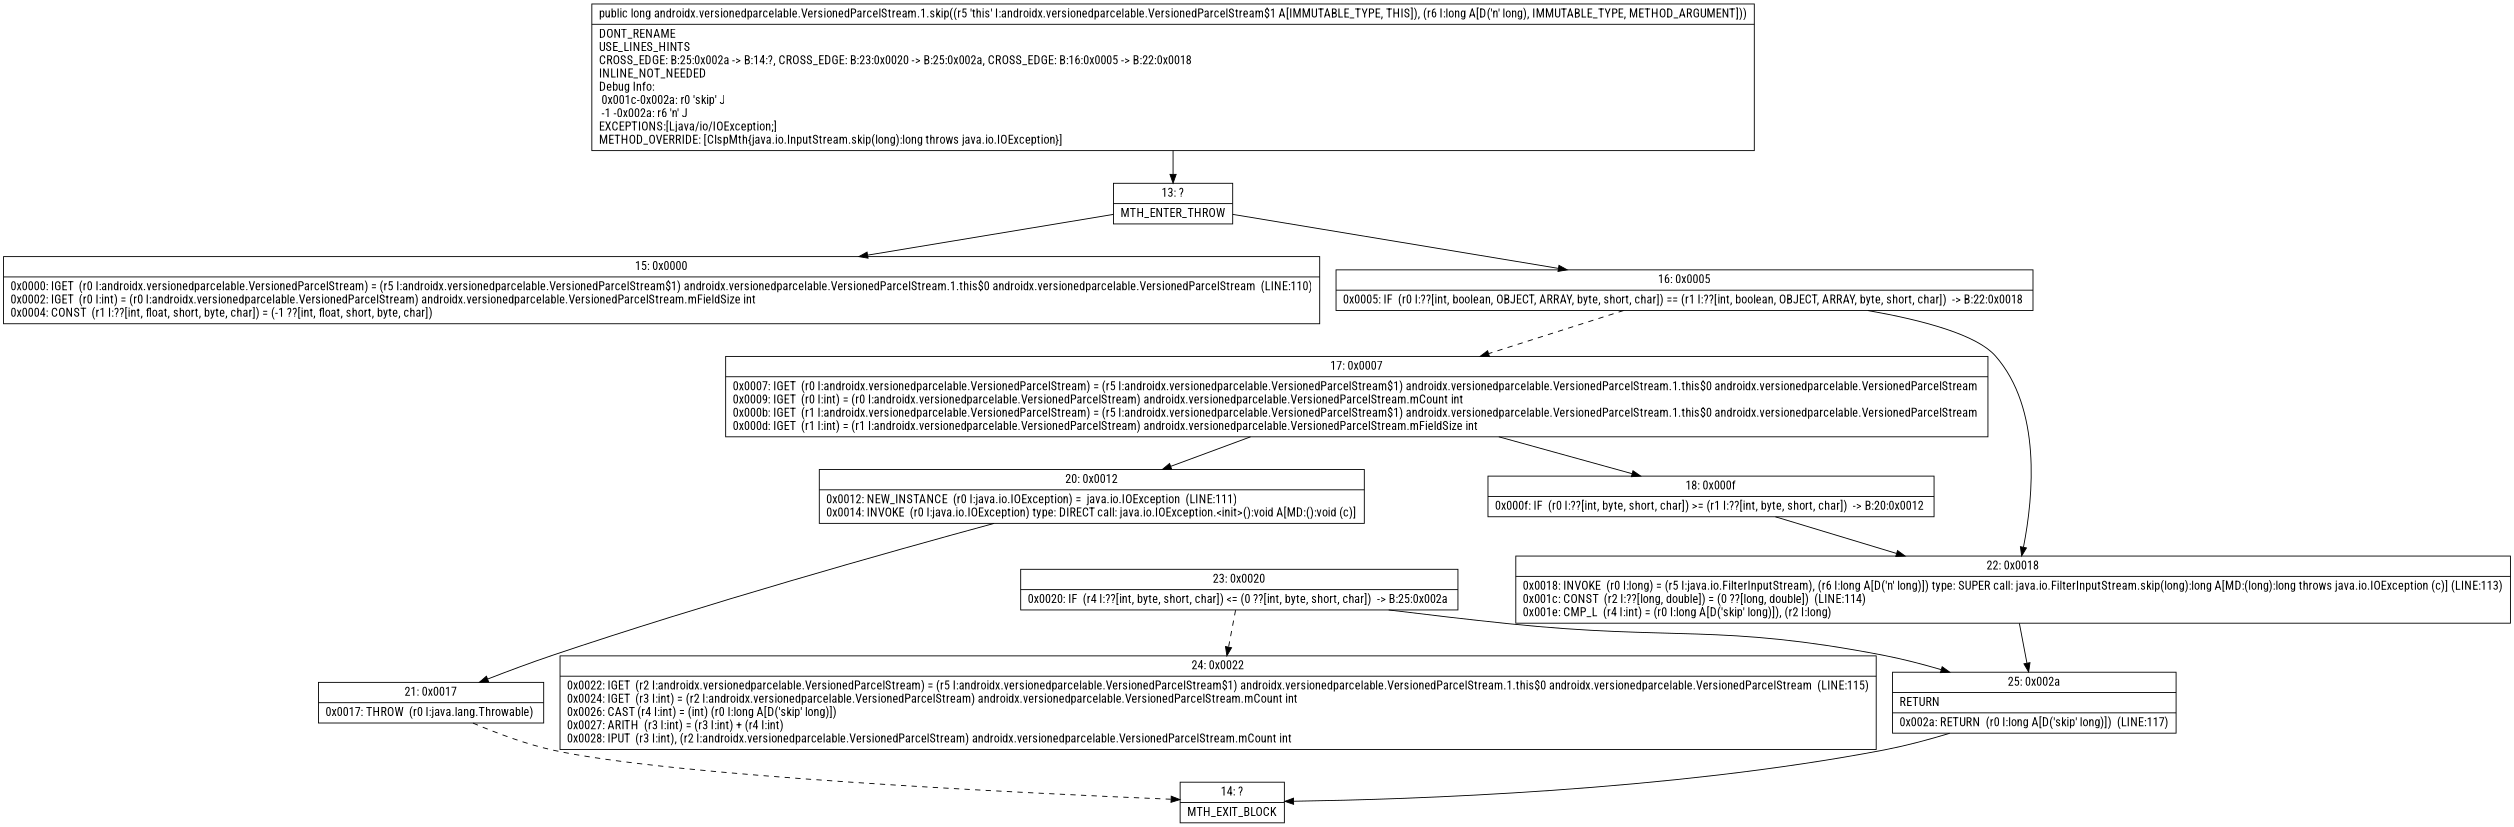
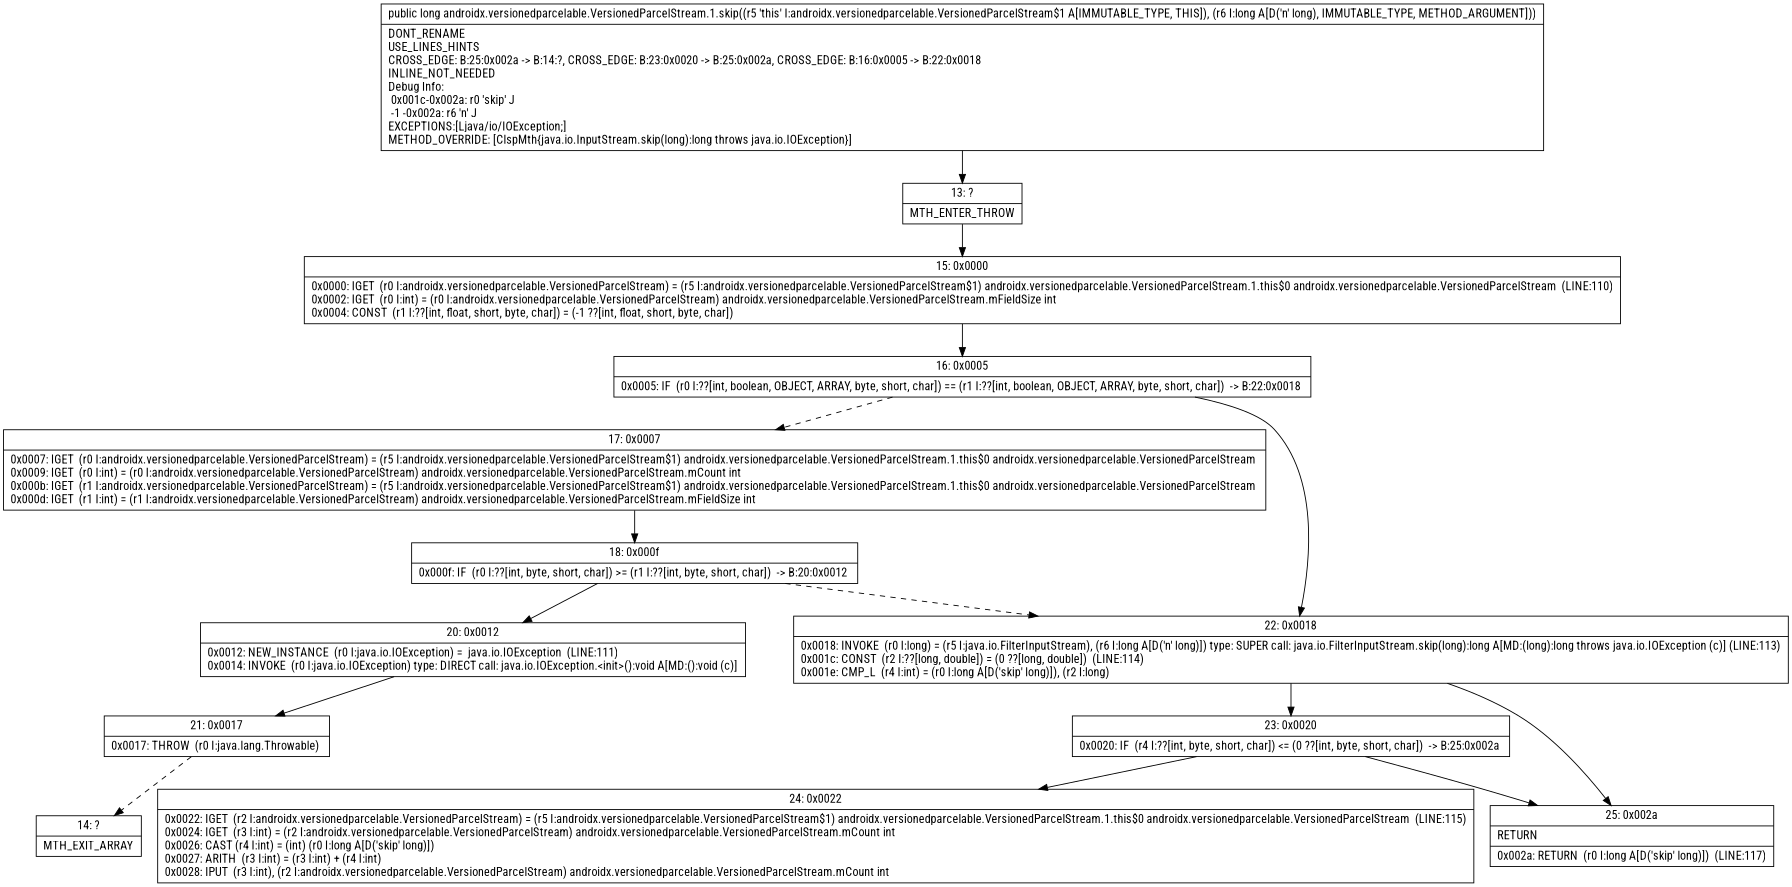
edge "13: ?" -> "16: 0x0005": now "15: 0x0000" -> "16: 0x0005"
edge "17: 0x0007" -> "20: 0x0012": now "18: 0x000f" -> "20: 0x0012"
edge "18: 0x000f" -> "22: 0x0018": style solid -> dashed
edge "23: 0x0020" -> "24: 0x0022": style dashed -> solid
edge "22: 0x0018" -> "23: 0x0020": added
edge "25: 0x002a" -> "14: ?": removed
node "14: ?": text "MTH_EXIT_BLOCK" -> "MTH_EXIT_ARRAY"
